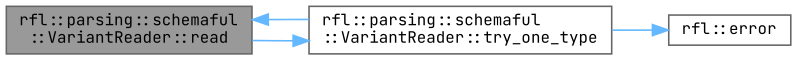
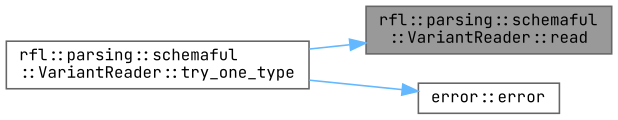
node "rfl::error": label "rfl::error" -> "error::error"
edge "rfl::parsing::schemaful ::VariantReader::read" -> "rfl::parsing::schemaful ::VariantReader::try_one_type": removed
